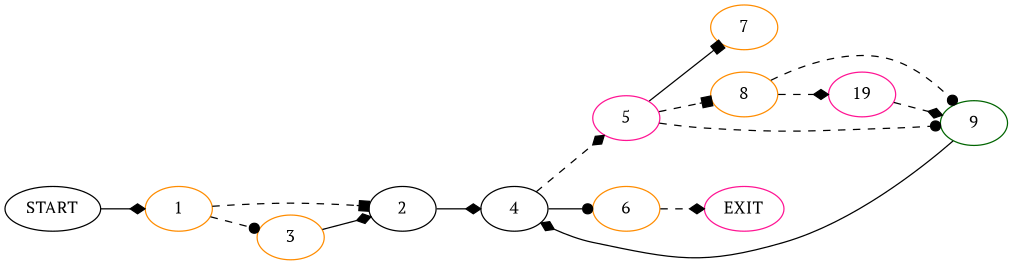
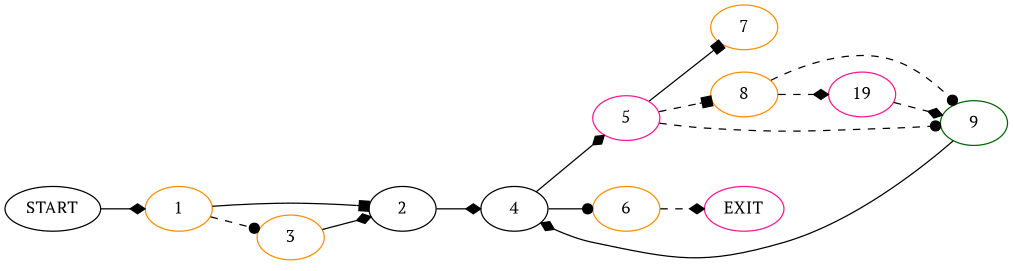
edge "4" -> "5": style dashed -> solid
edge "1" -> "2": style dashed -> solid
